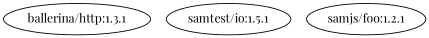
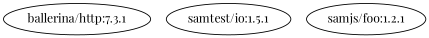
node "ballerina/http:1.3.1": label "ballerina/http:1.3.1" -> "ballerina/http:7.3.1"
